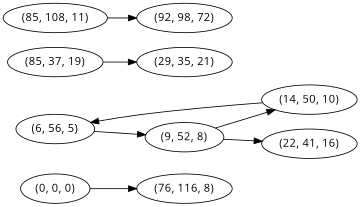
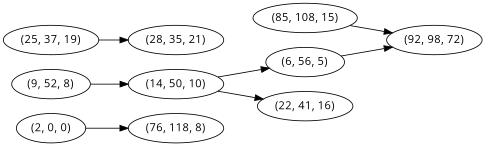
node "(85, 108, 11)": label "(85, 108, 11)" -> "(85, 108, 15)"
node "(85, 37, 19)": label "(85, 37, 19)" -> "(25, 37, 19)"
node "(29, 35, 21)": label "(29, 35, 21)" -> "(28, 35, 21)"
edge "(6, 56, 5)" -> "(9, 52, 8)": now "(6, 56, 5)" -> "(92, 98, 72)"
edge "(9, 52, 8)" -> "(22, 41, 16)": now "(14, 50, 10)" -> "(22, 41, 16)"
node "(0, 0, 0)": label "(0, 0, 0)" -> "(2, 0, 0)"
node "(76, 116, 8)": label "(76, 116, 8)" -> "(76, 118, 8)"
